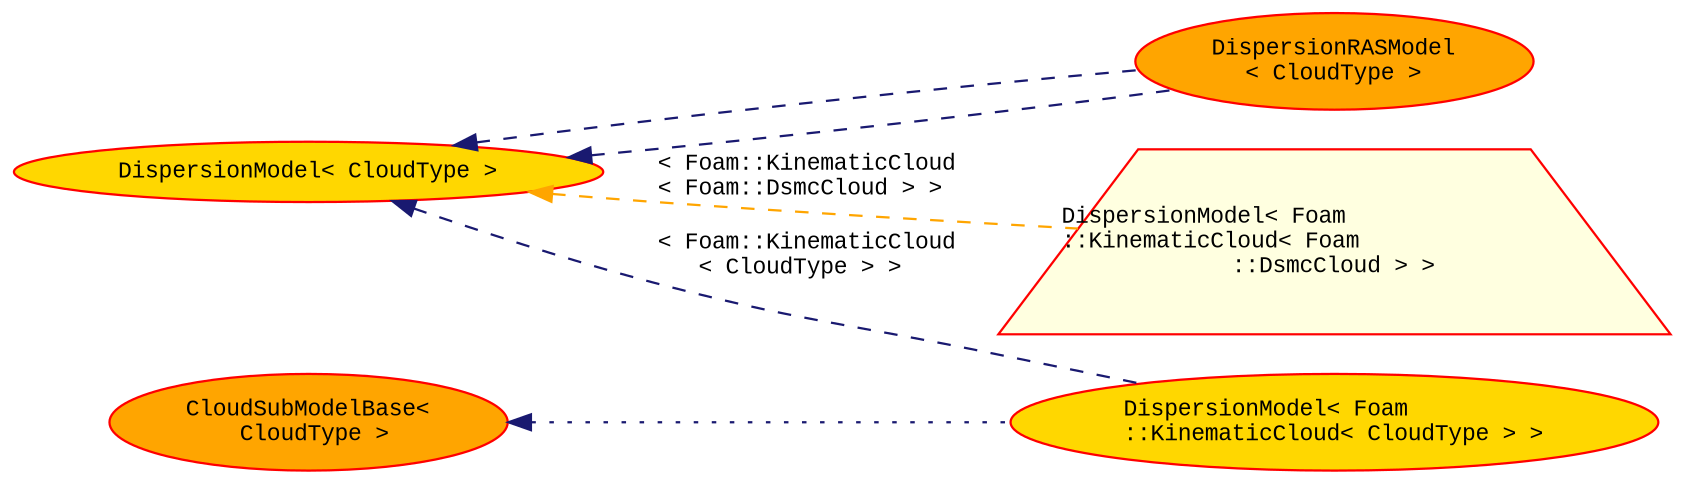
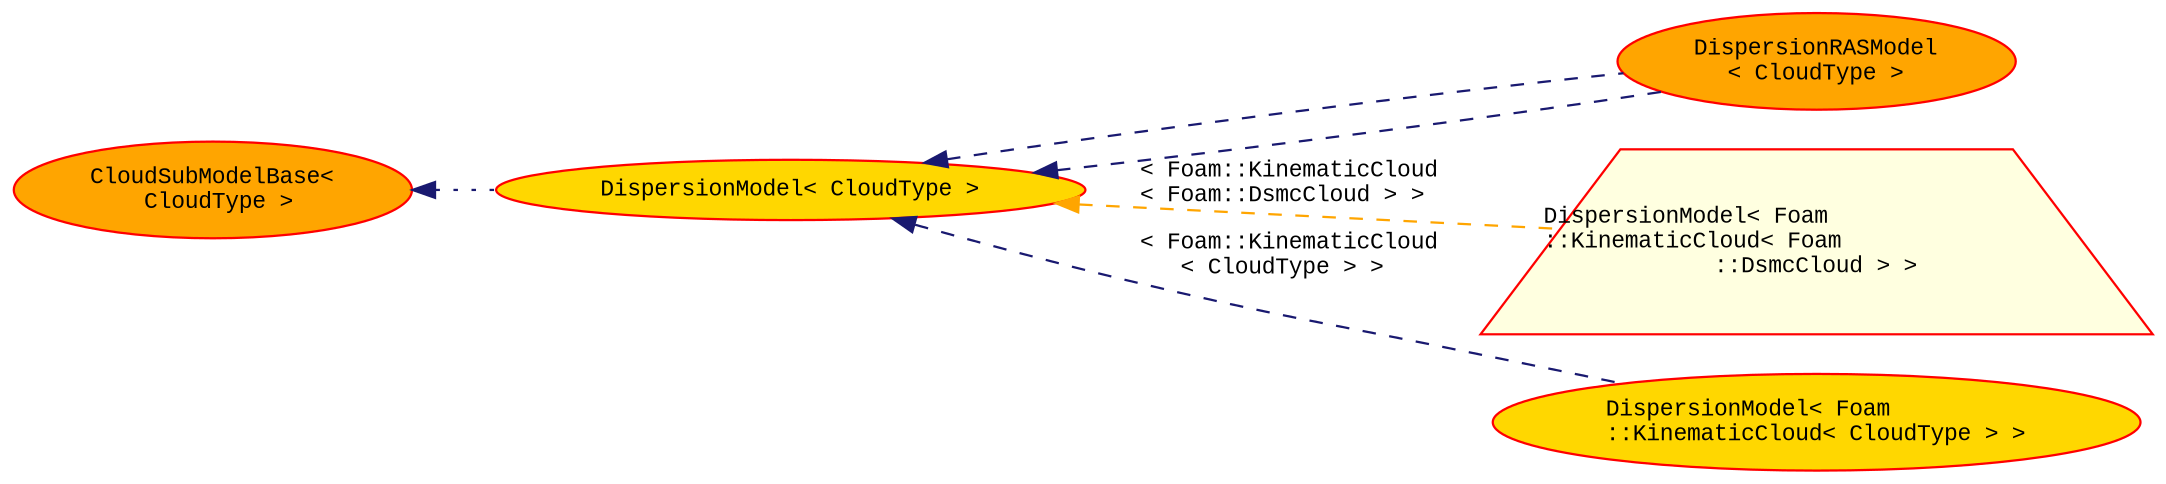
edge "DispersionModel< Foam ::KinematicCloud< CloudType > >" -> "CloudSubModelBase< CloudType >": now "DispersionModel< CloudType >" -> "CloudSubModelBase< CloudType >"
